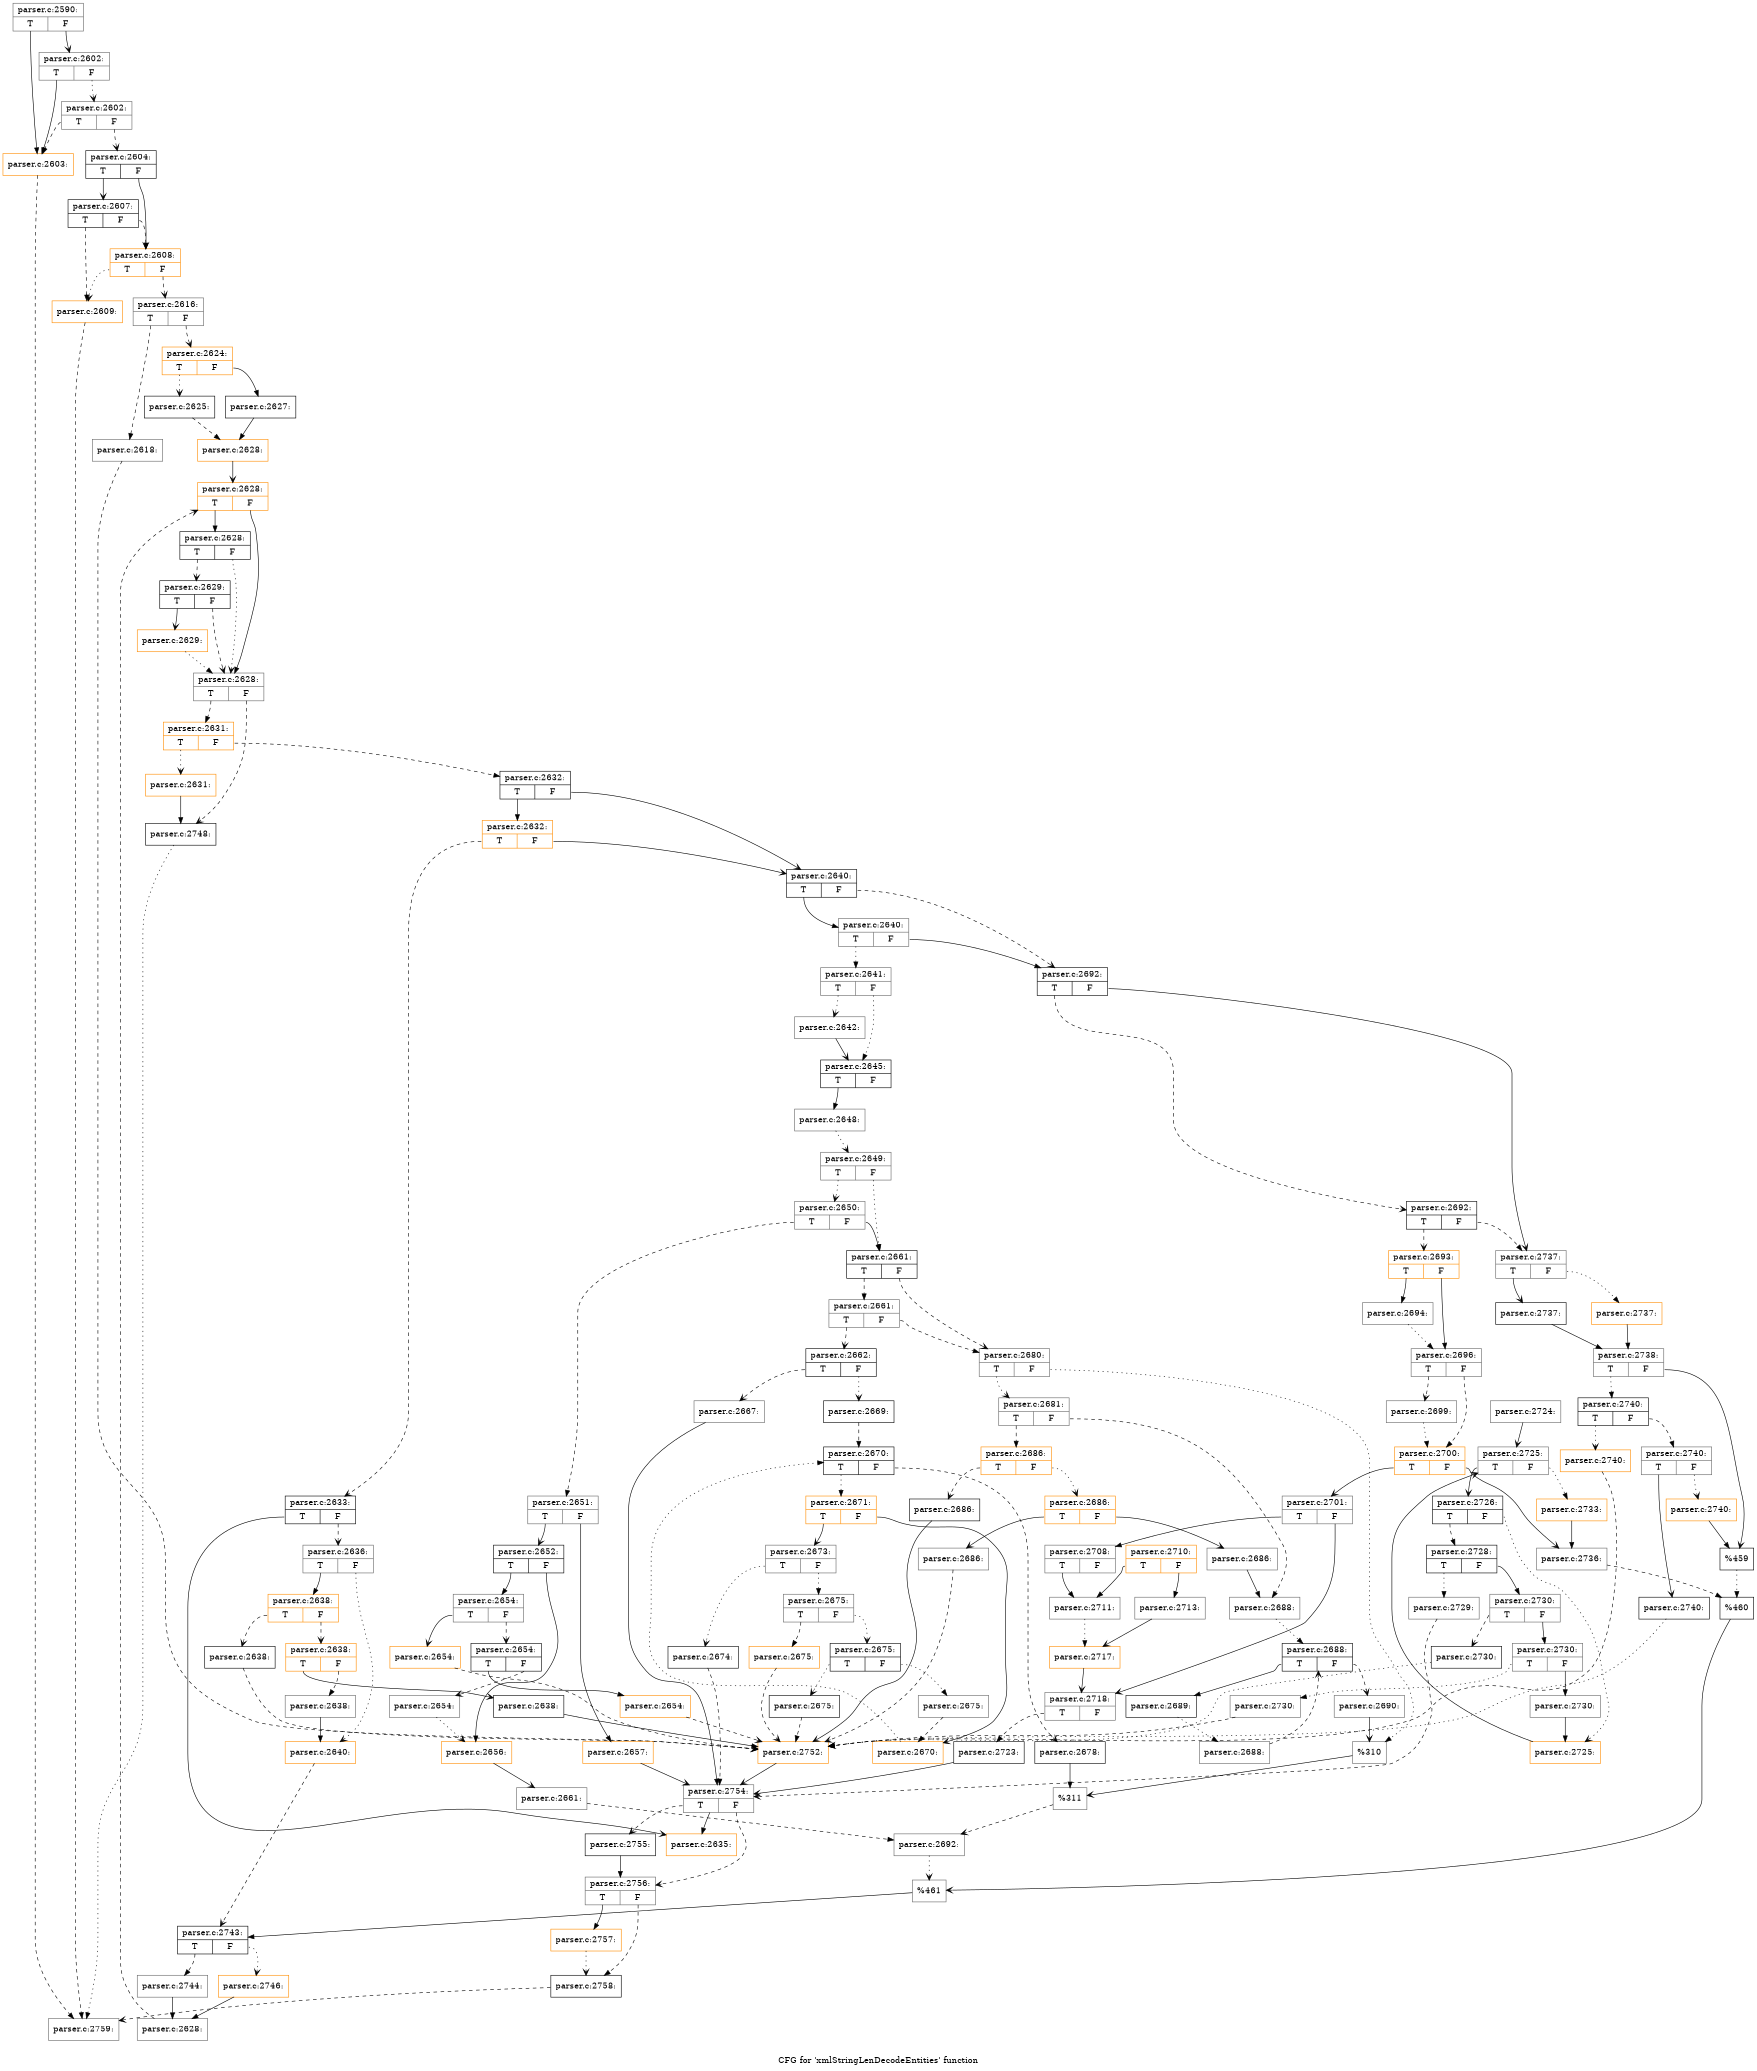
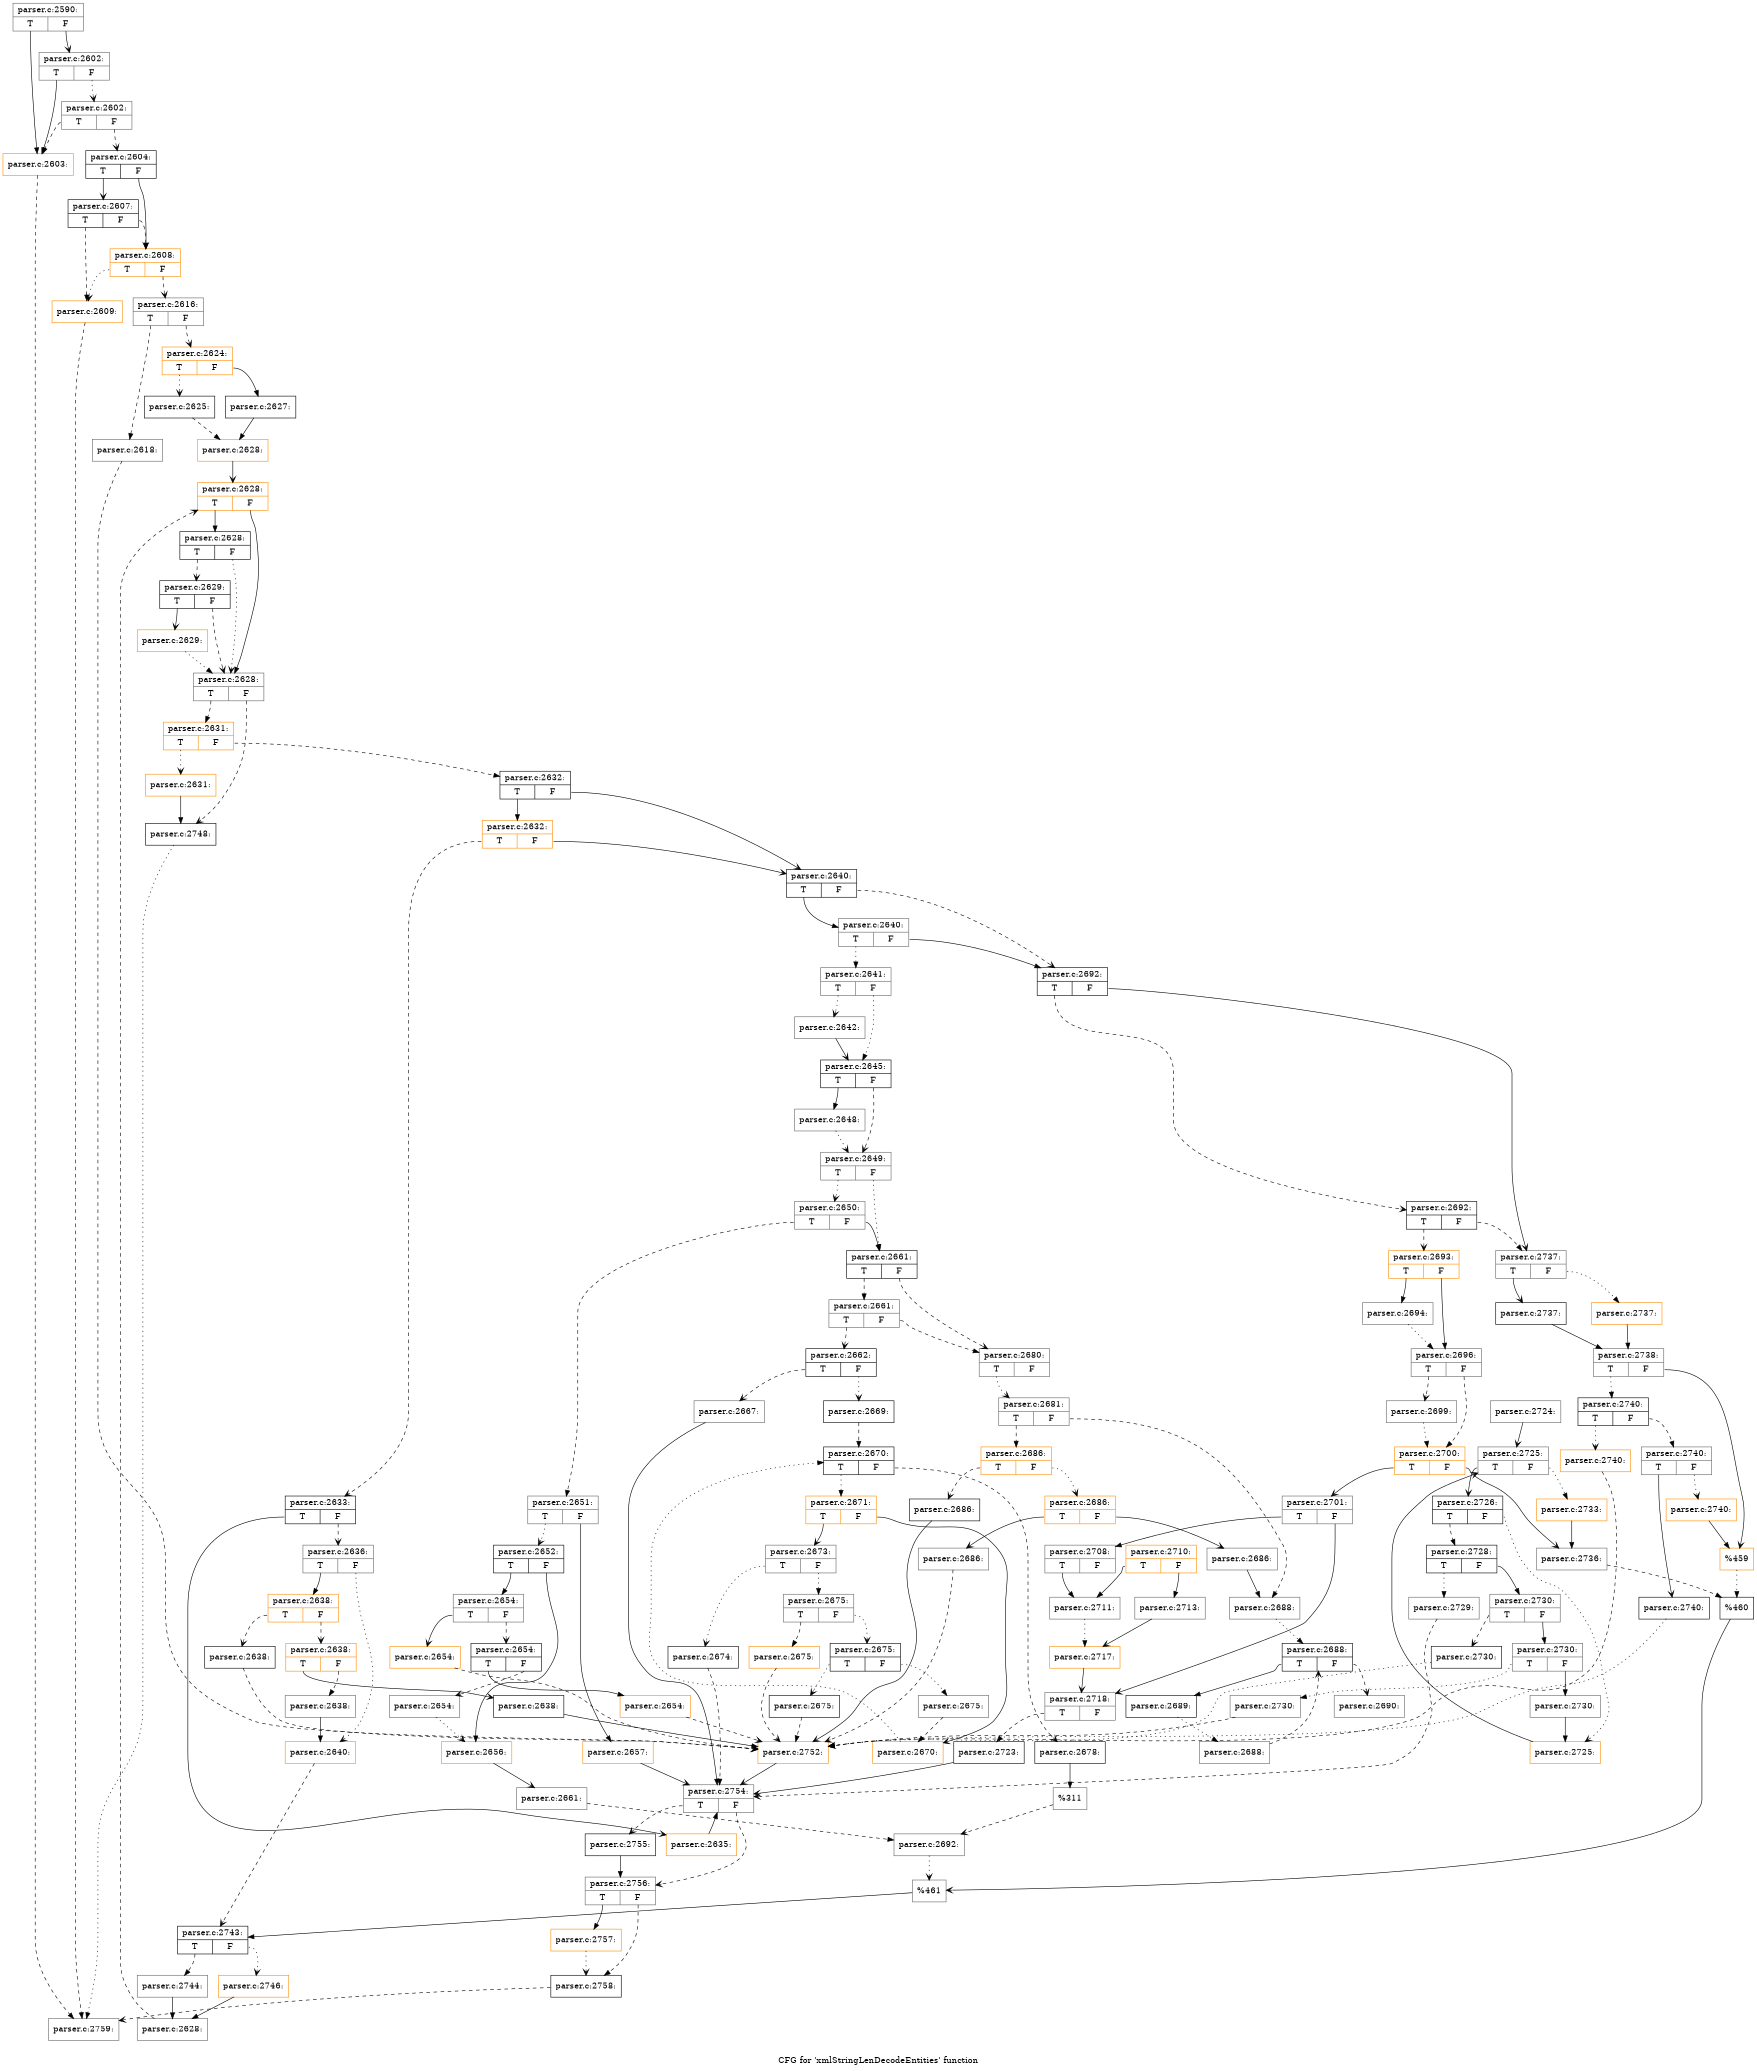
edge "parser.c:2645:" -> "parser.c:2649:": added
edge "parser.c:2651:" -> "parser.c:2652:": style solid -> dotted
node "%459": color black -> darkorange
node "%310": removed
edge "parser.c:2754:" -> "parser.c:2635:": reversed
